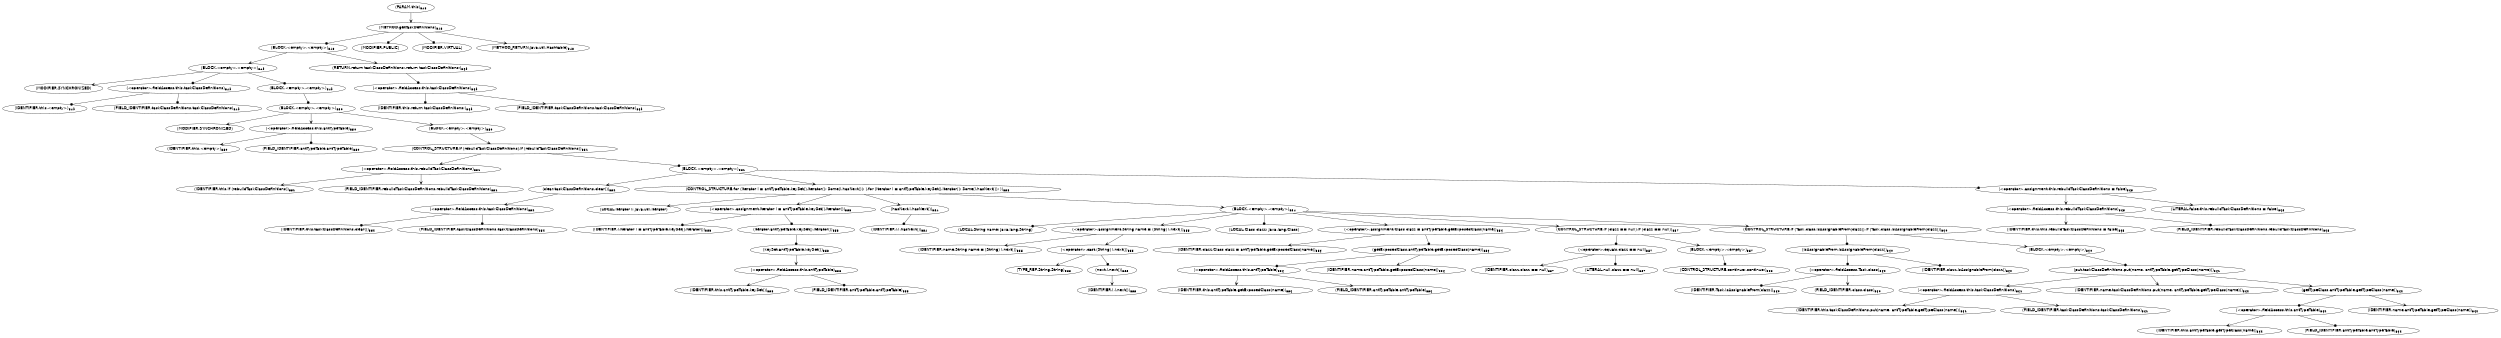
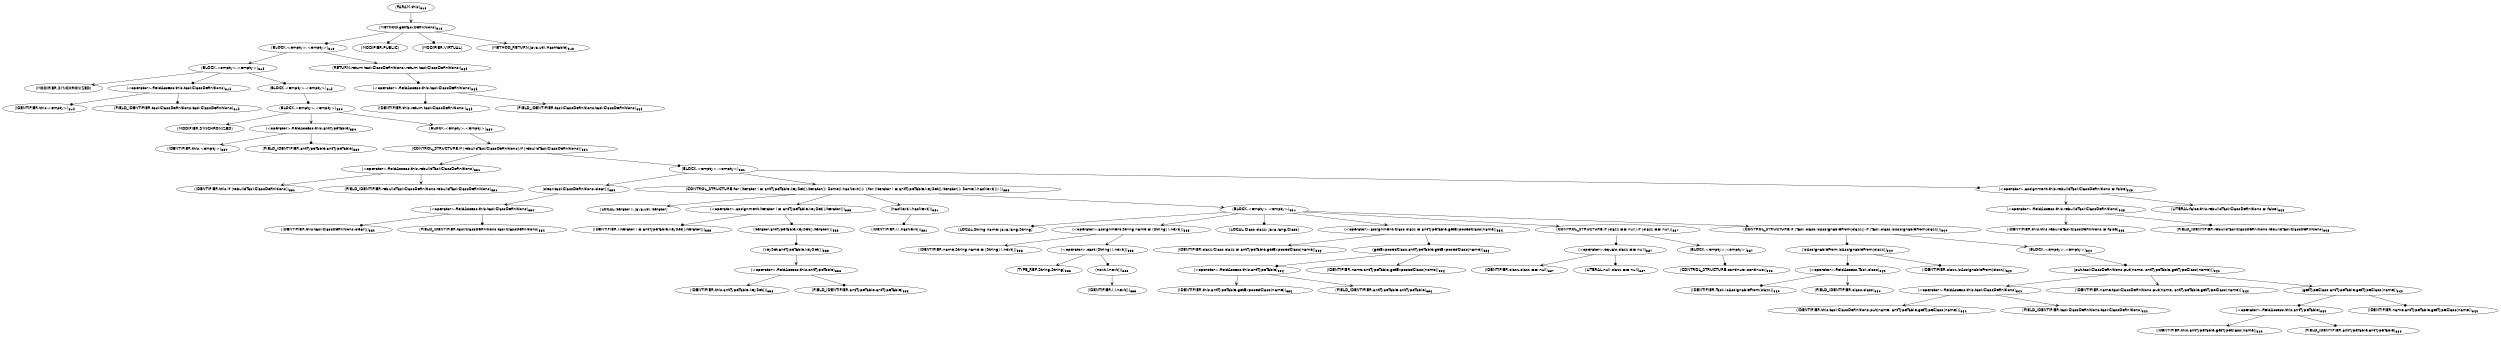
edge "(getTypeClass,antTypeTable.getTypeClass(name))" -> "(IDENTIFIER,name,antTypeTable.getTypeClass(name))": arrowhead vee -> dot
